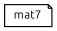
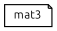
node "mat7": label "mat7" -> "mat3"
